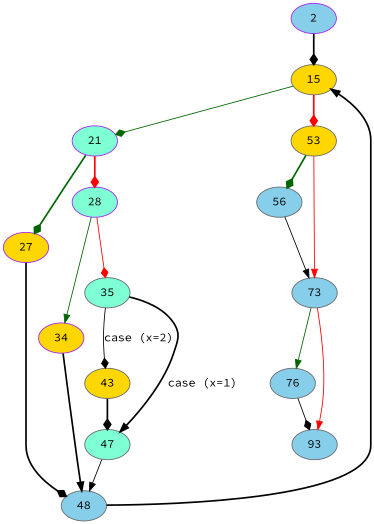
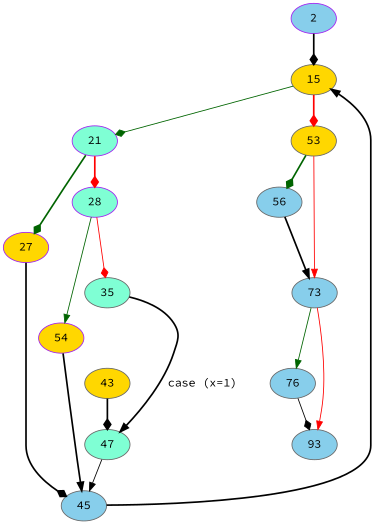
edge "56" -> "73": style solid -> bold
edge "35" -> "43": removed, label "case (x=2)"
node "34": label "34" -> "54"
node "48": label "48" -> "45"
